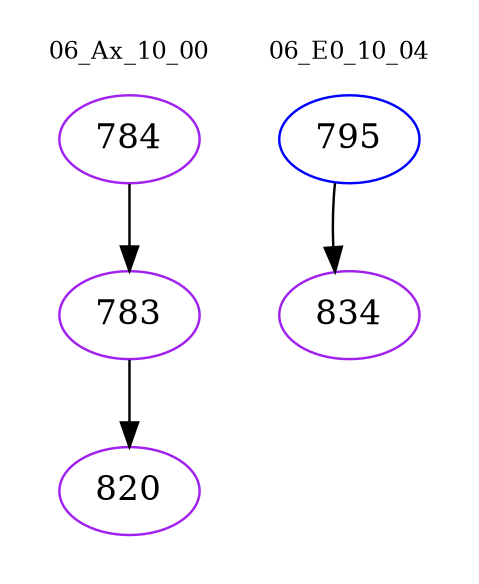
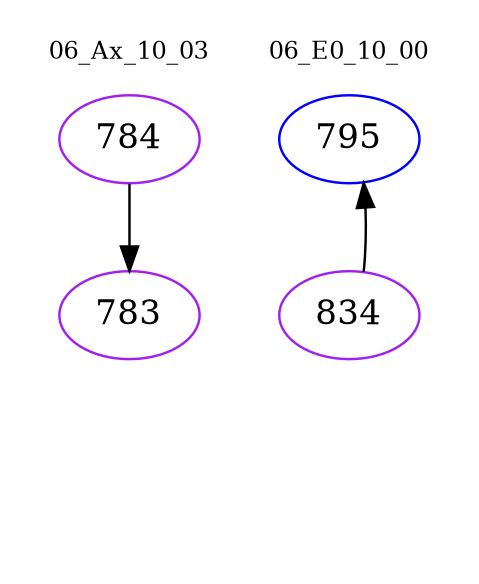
cluster "06_Ax_10_00": label "06_Ax_10_00" -> "06_Ax_10_03"
cluster "06_E0_10_04": label "06_E0_10_04" -> "06_E0_10_00"
edge "795" -> "834": reversed
node "820": removed
